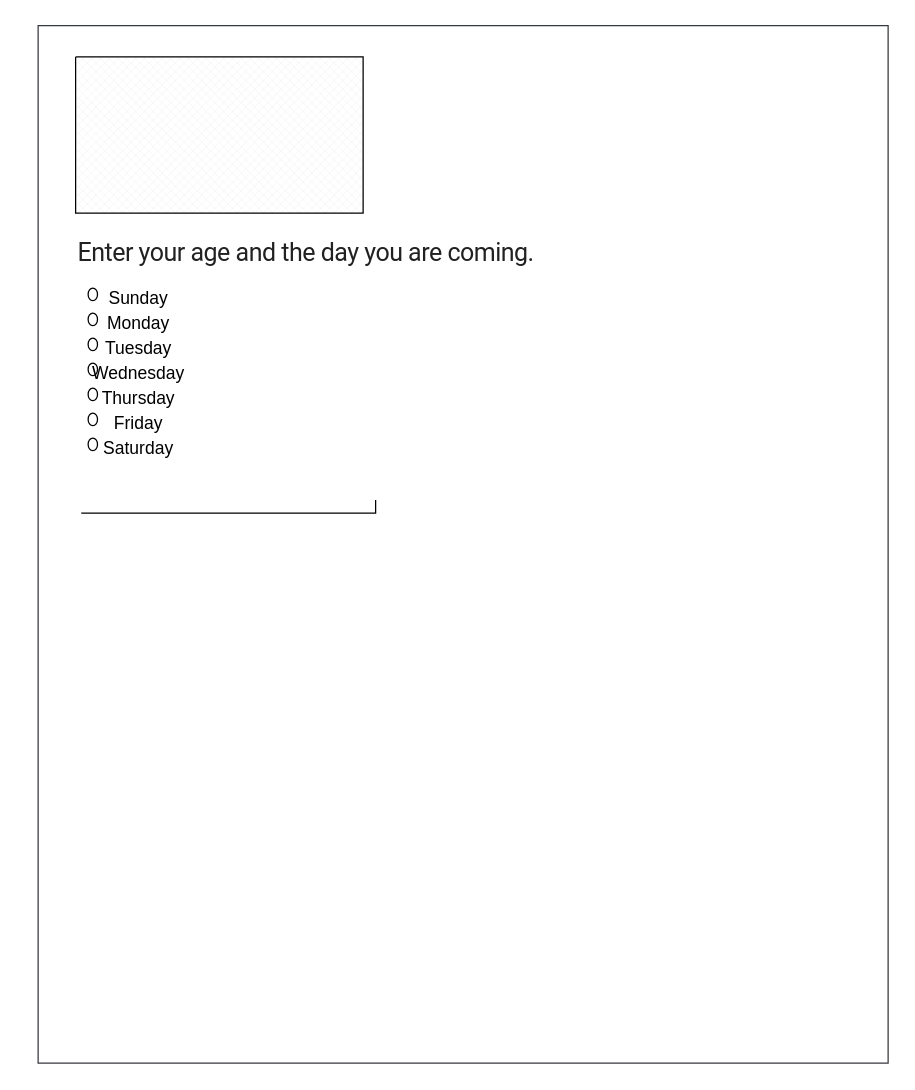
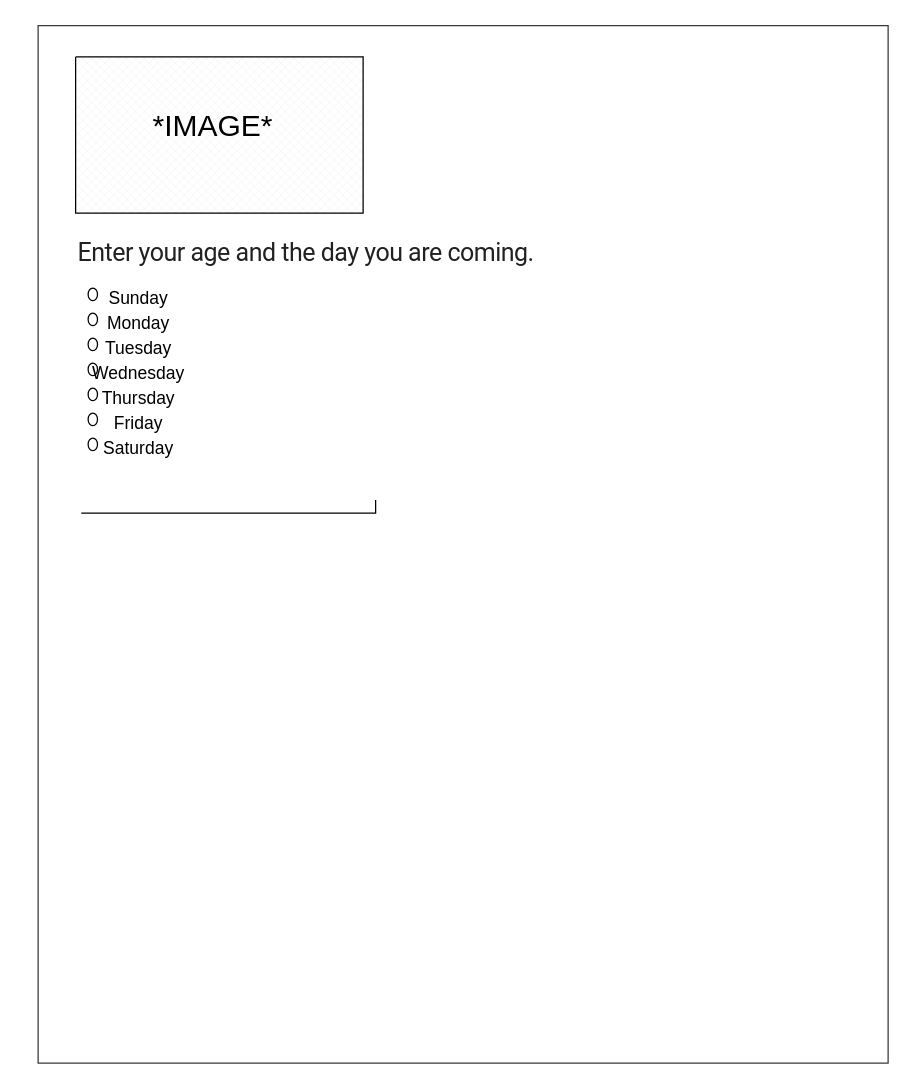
node "*IMAGE*": added
